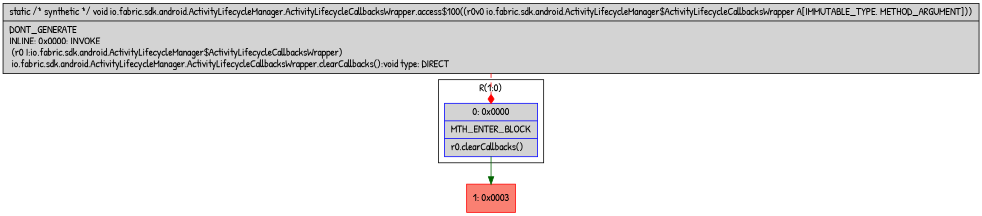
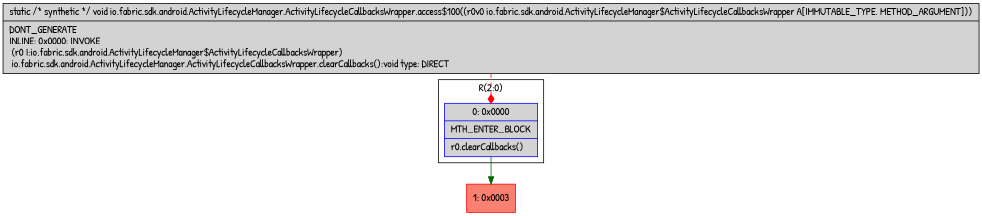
cluster "R(1:0)": label "R(1:0)" -> "R(2:0)"
